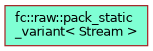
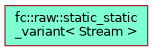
node "fc::raw::pack_static _variant< Stream >": label "fc::raw::pack_static _variant< Stream >" -> "fc::raw::static_static _variant< Stream >"
